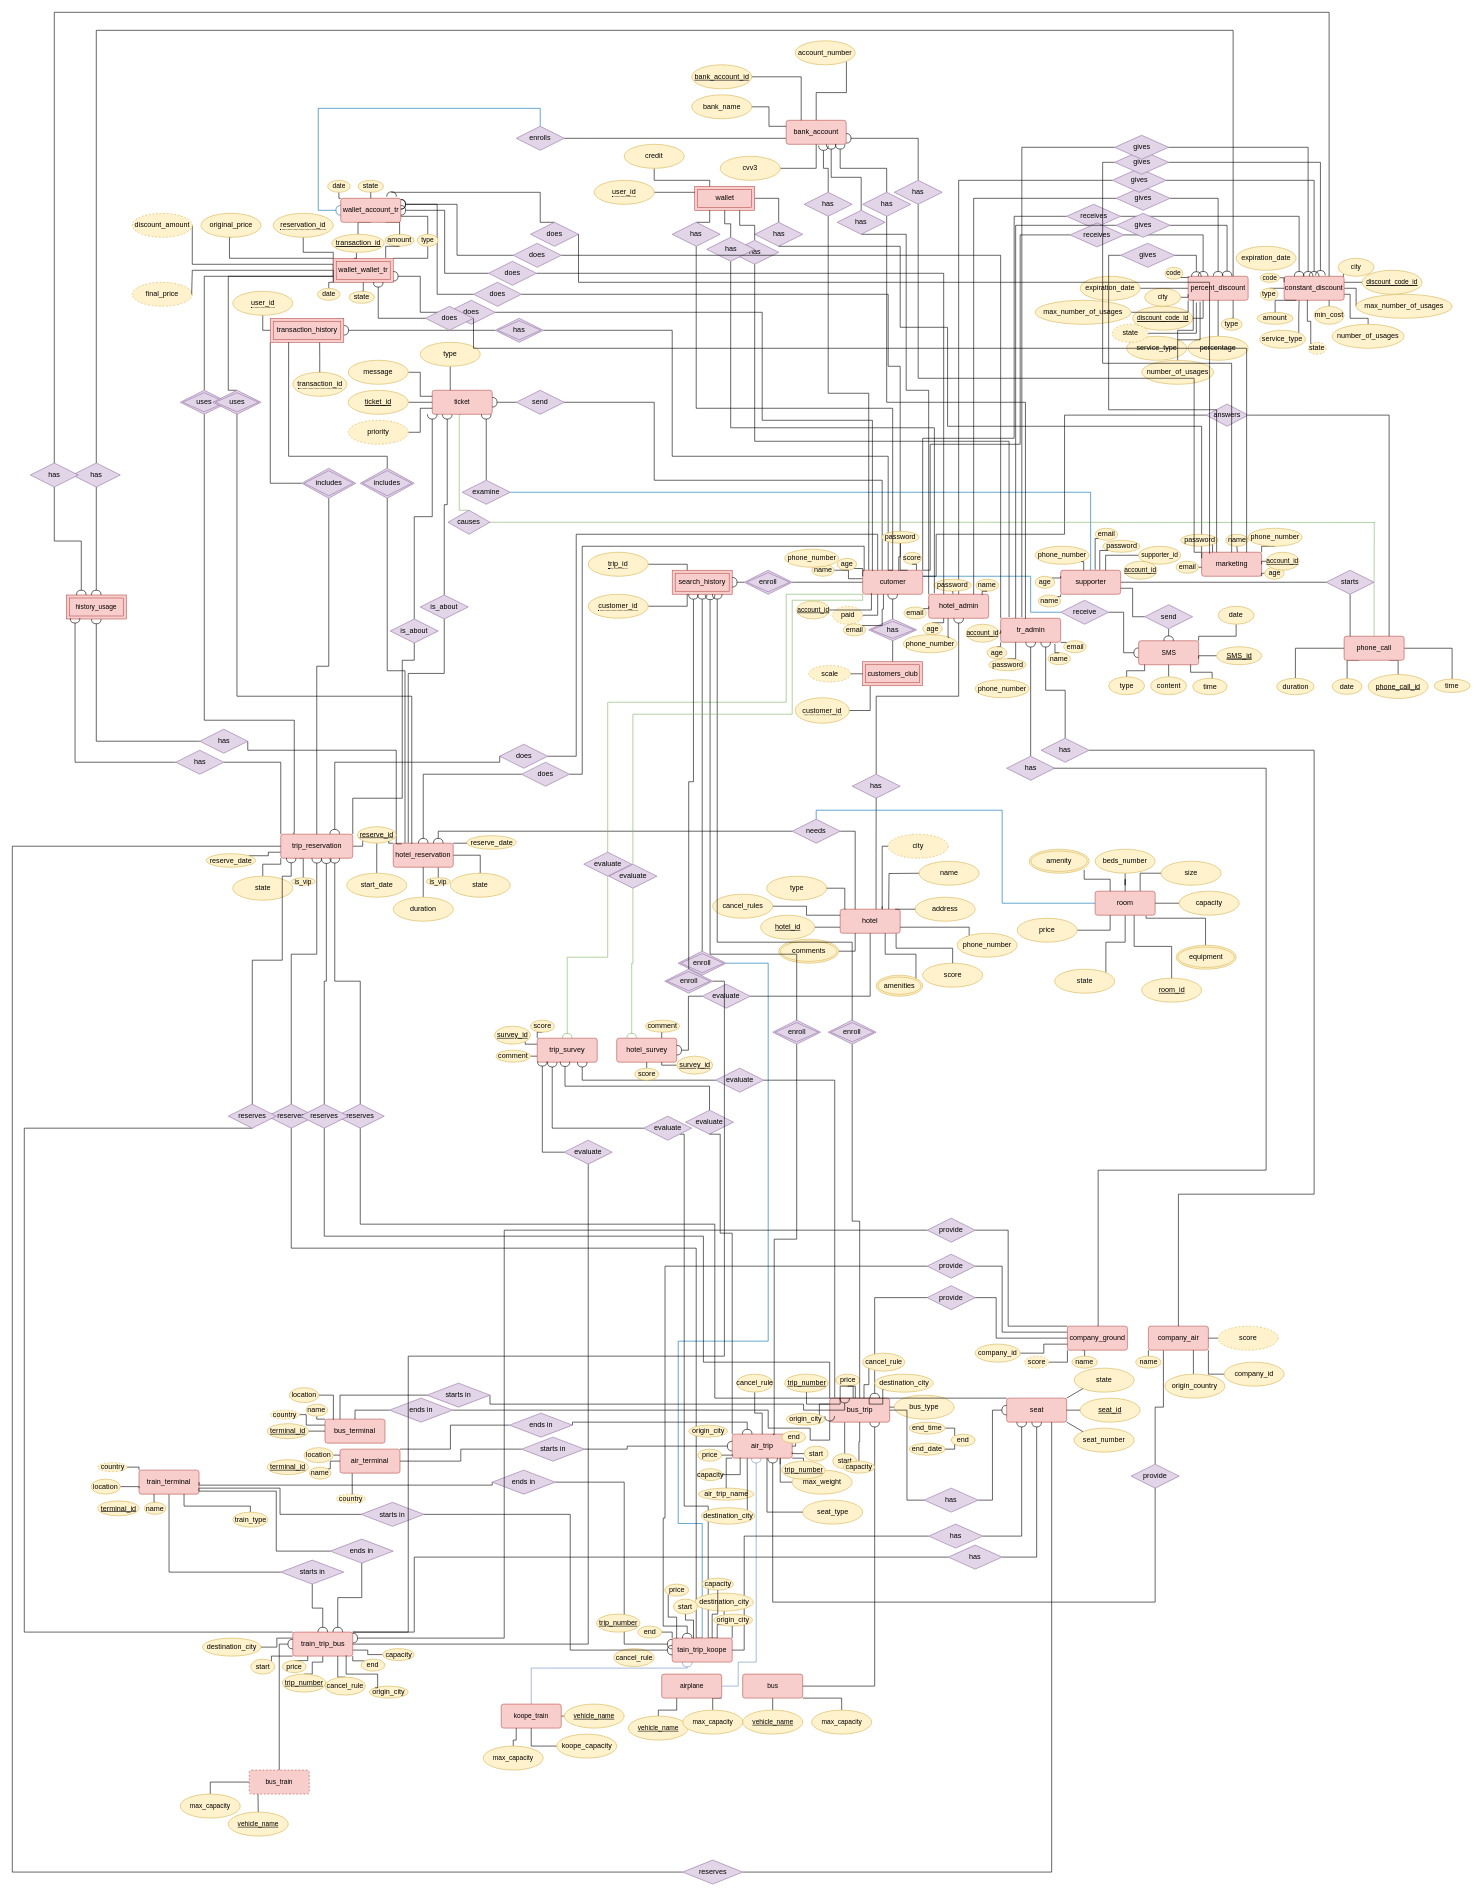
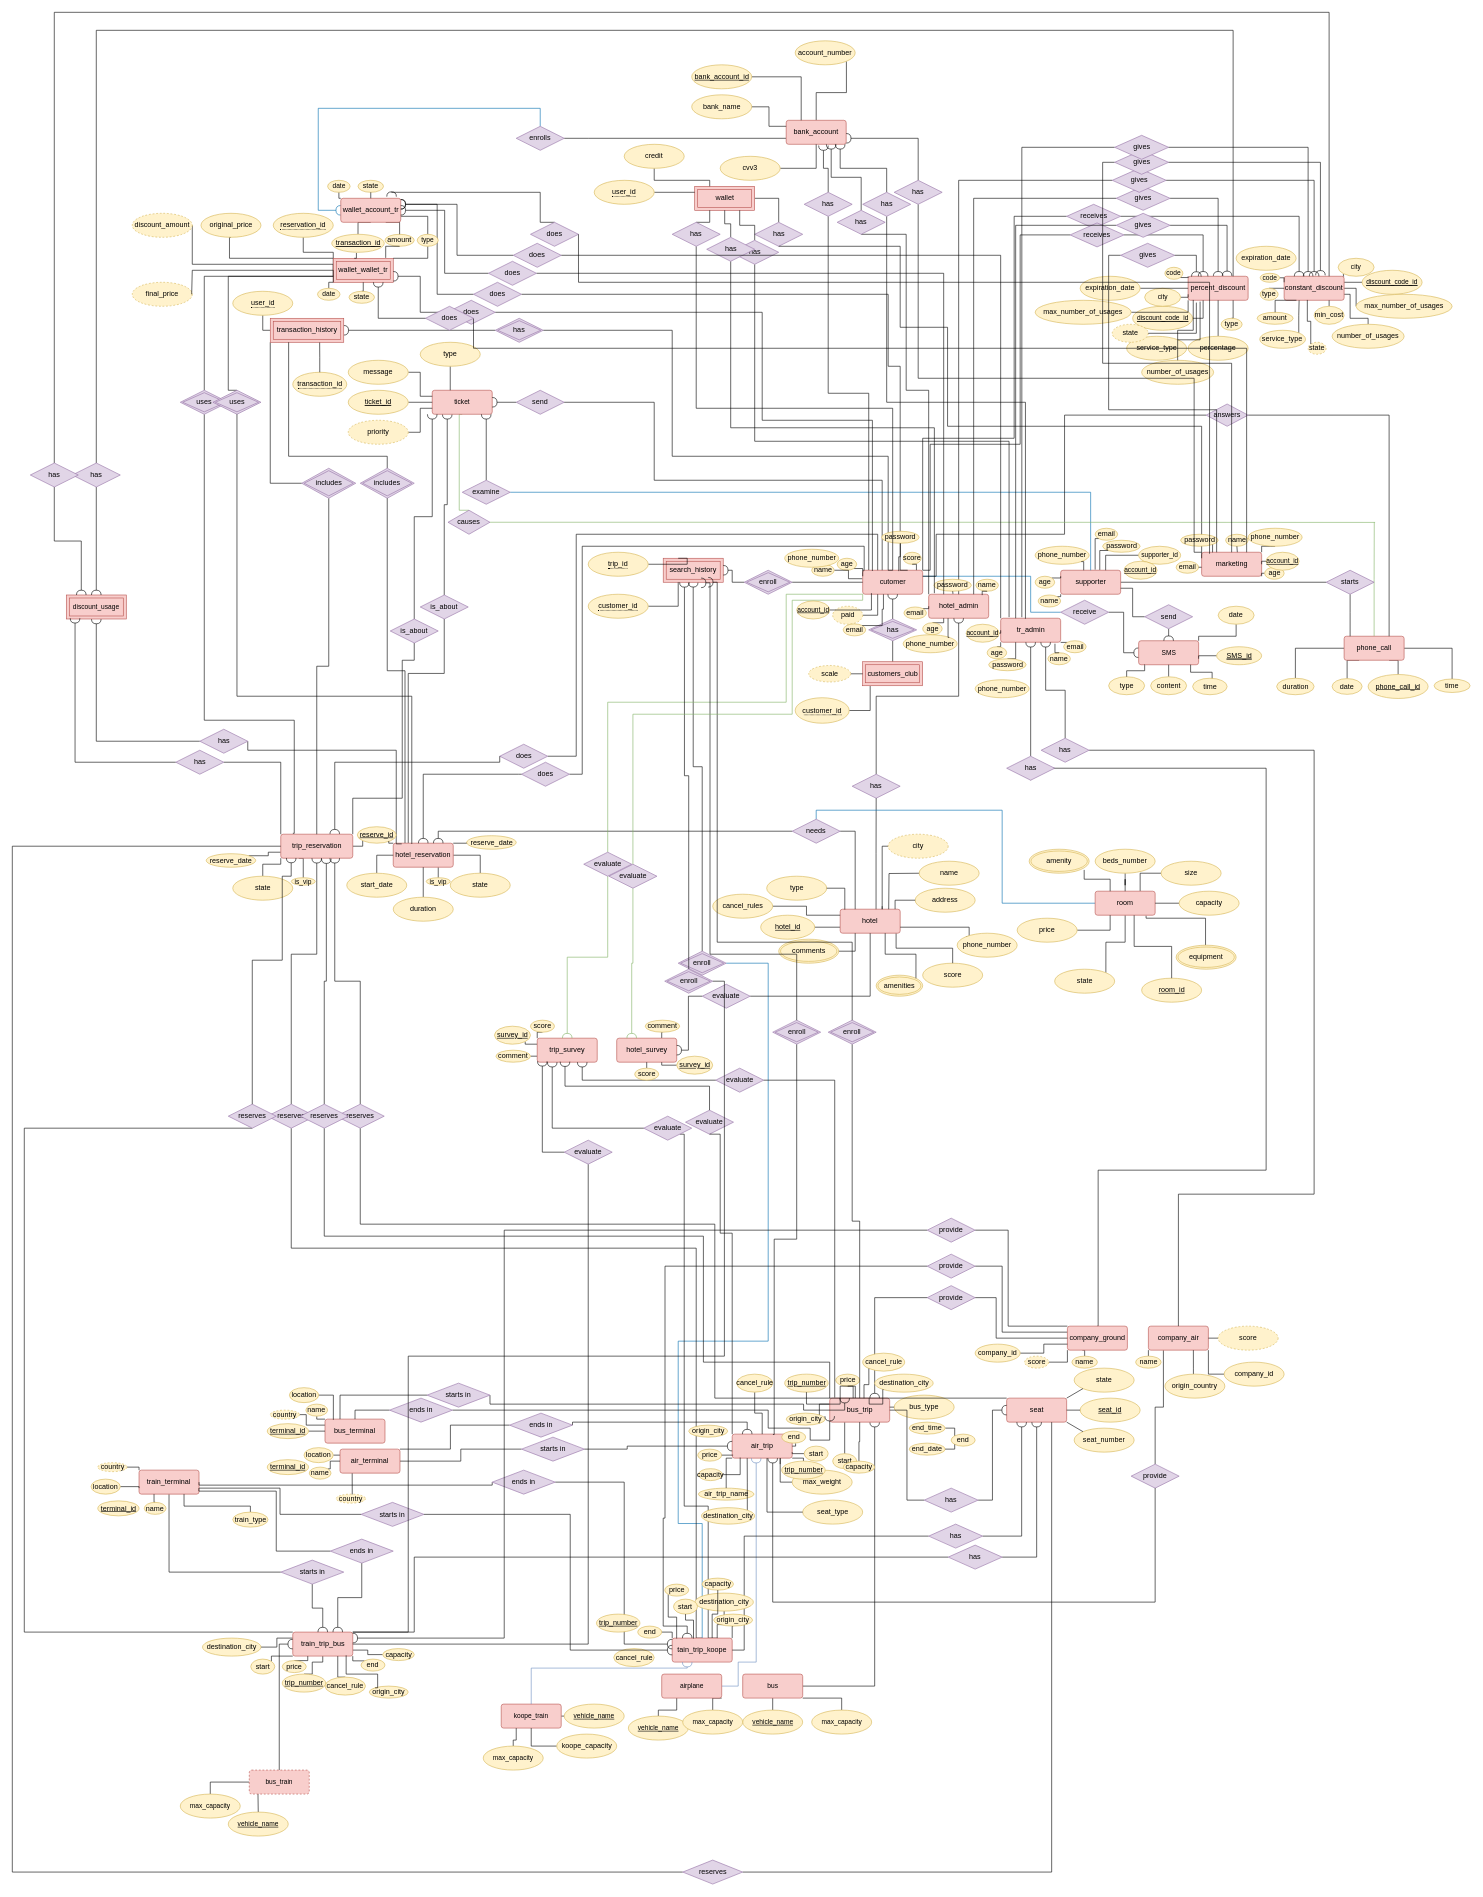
node "search_history": moved (702, 582) -> (693, 570)
node "history_usage": label "history_usage" -> "discount_usage"
edge "reserve_id" -- "start_date": now "hotel_reservation" -- "start_date"
node "address": moved (945, 909) -> (945, 900)
